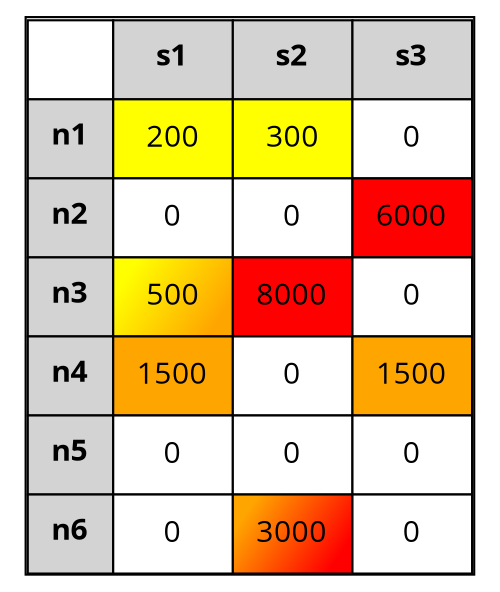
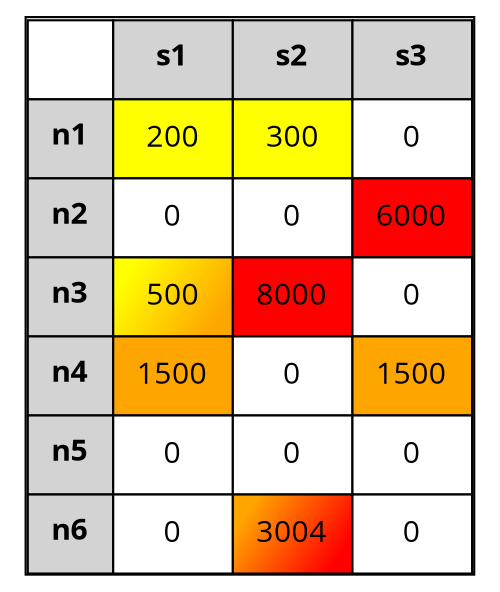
node "s1": text "3000" -> "3004"
